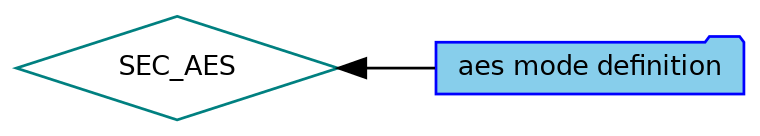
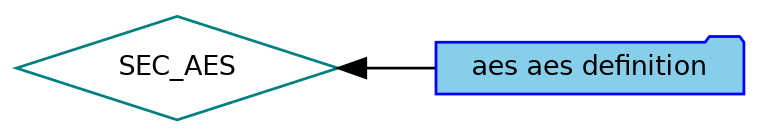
node "aes mode definition": label "aes mode definition" -> "aes aes definition"
